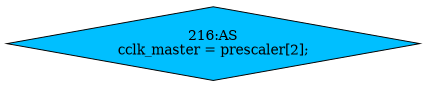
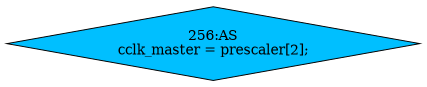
node "216:AS cclk_master = prescaler[2];": label "216:AS cclk_master = prescaler[2];" -> "256:AS cclk_master = prescaler[2];"
